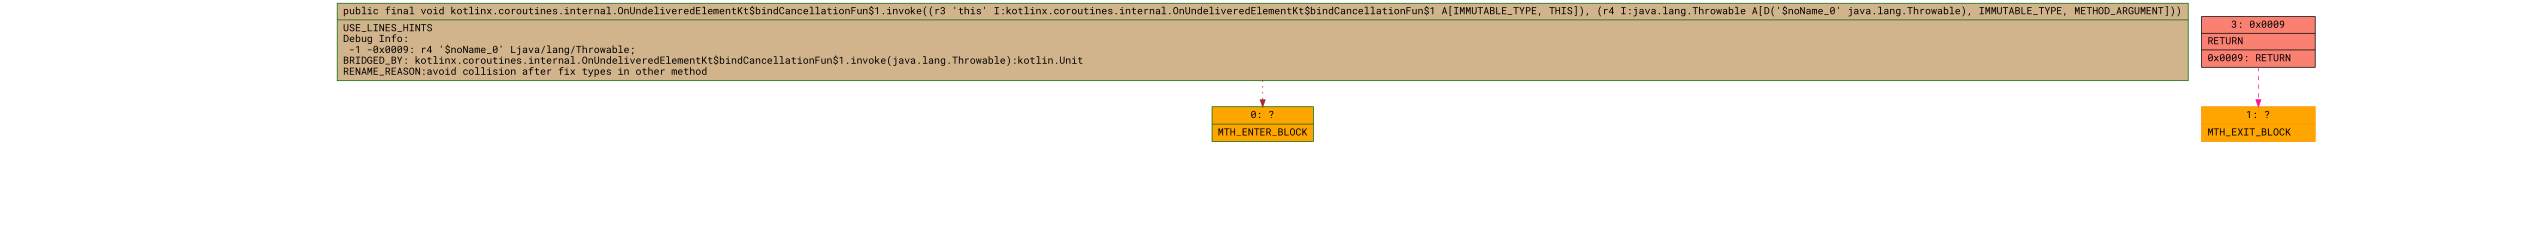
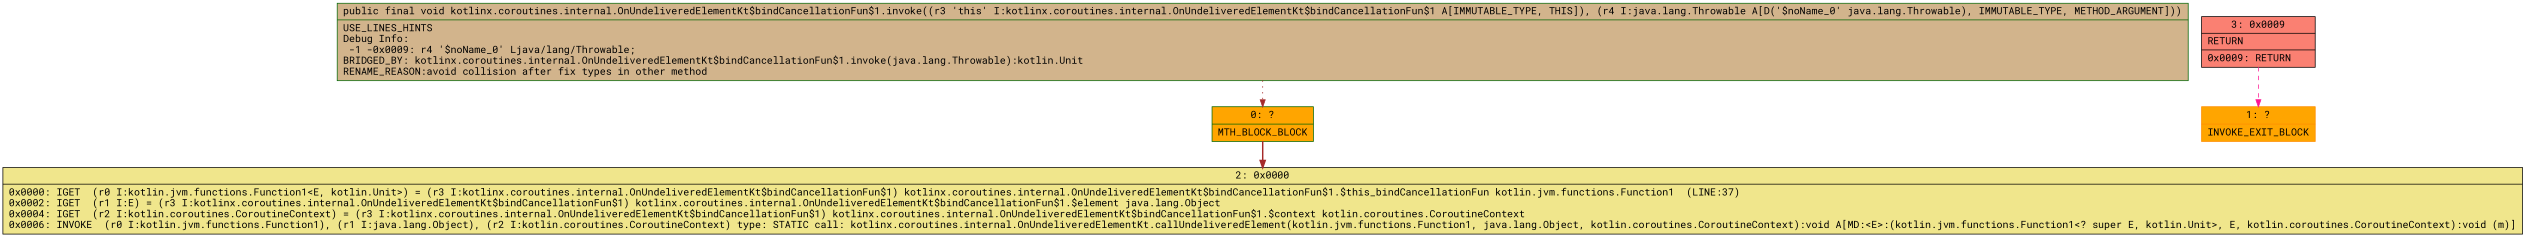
node "0: ?": text "MTH_ENTER_BLOCK" -> "MTH_BLOCK_BLOCK"
node "1: ?": text "MTH_EXIT_BLOCK" -> "INVOKE_EXIT_BLOCK"
node "2: 0x0000": added
